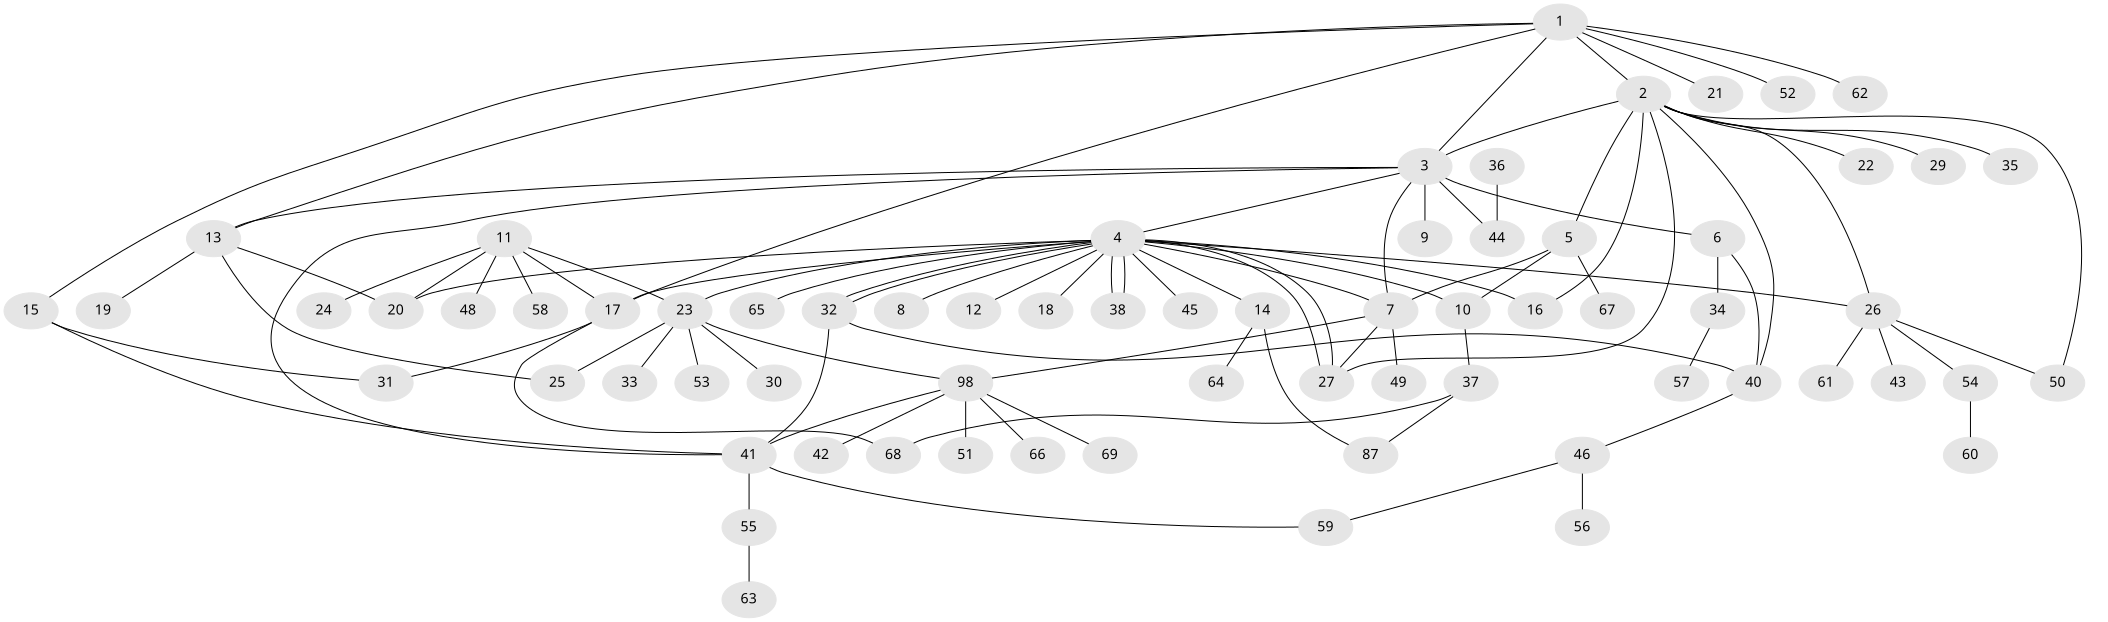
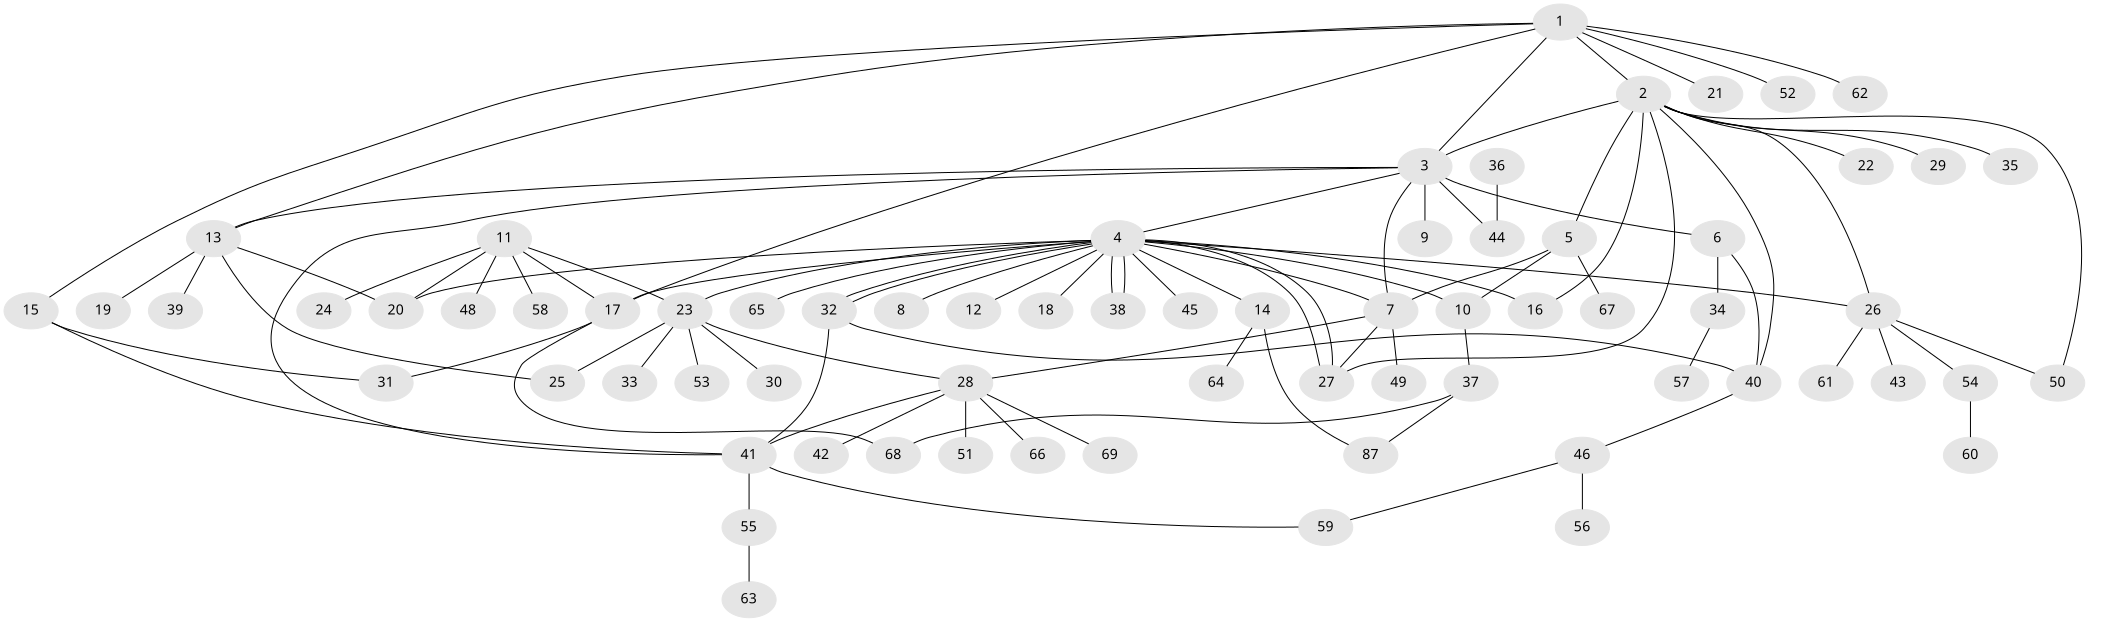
node "39": added
node "98": label "98" -> "28"
